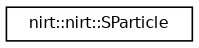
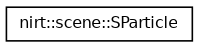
node "nirt::nirt::SParticle": label "nirt::nirt::SParticle" -> "nirt::scene::SParticle"
